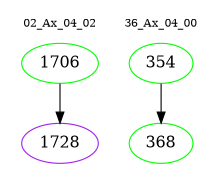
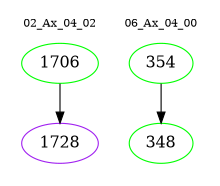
cluster "36_Ax_04_00": label "36_Ax_04_00" -> "06_Ax_04_00"
node "368": label "368" -> "348"
